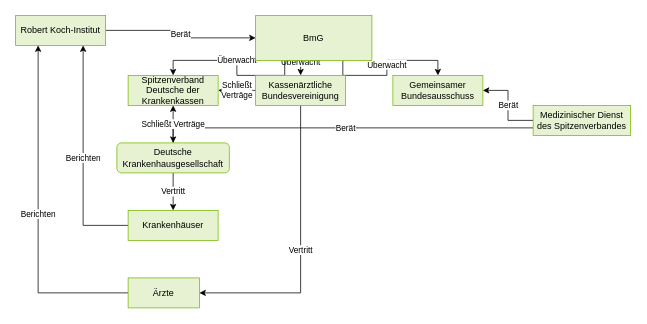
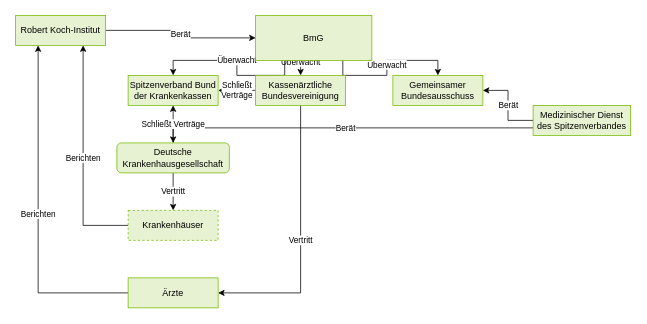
node "Spitzenverband Deutsche der Krankenkassen": label "Spitzenverband Deutsche der Krankenkassen" -> "Spitzenverband Bund der Krankenkassen"
node "Krankenhäuser": style solid -> dashed
node "Ärzte": size 71x30 -> 90x30
